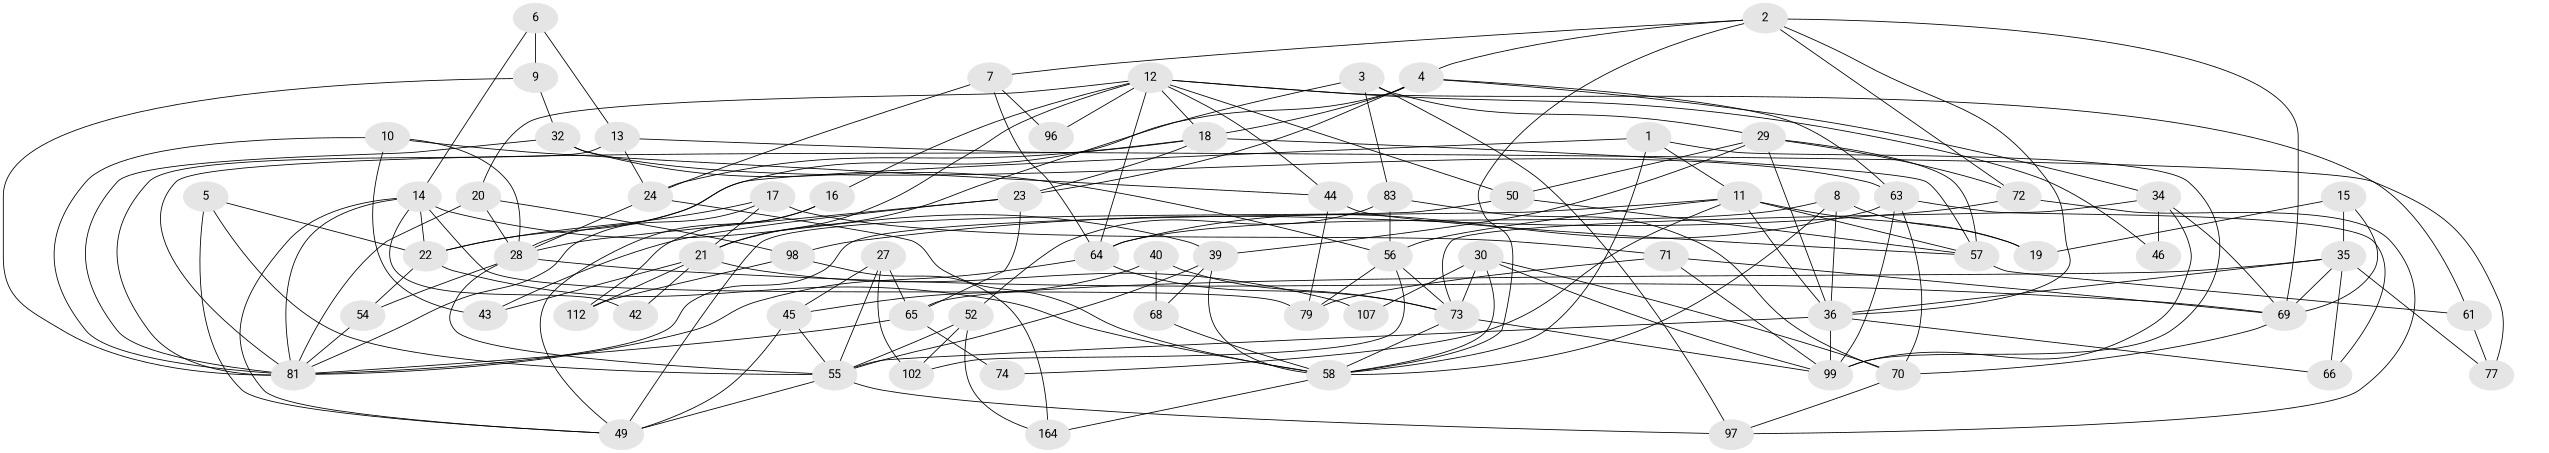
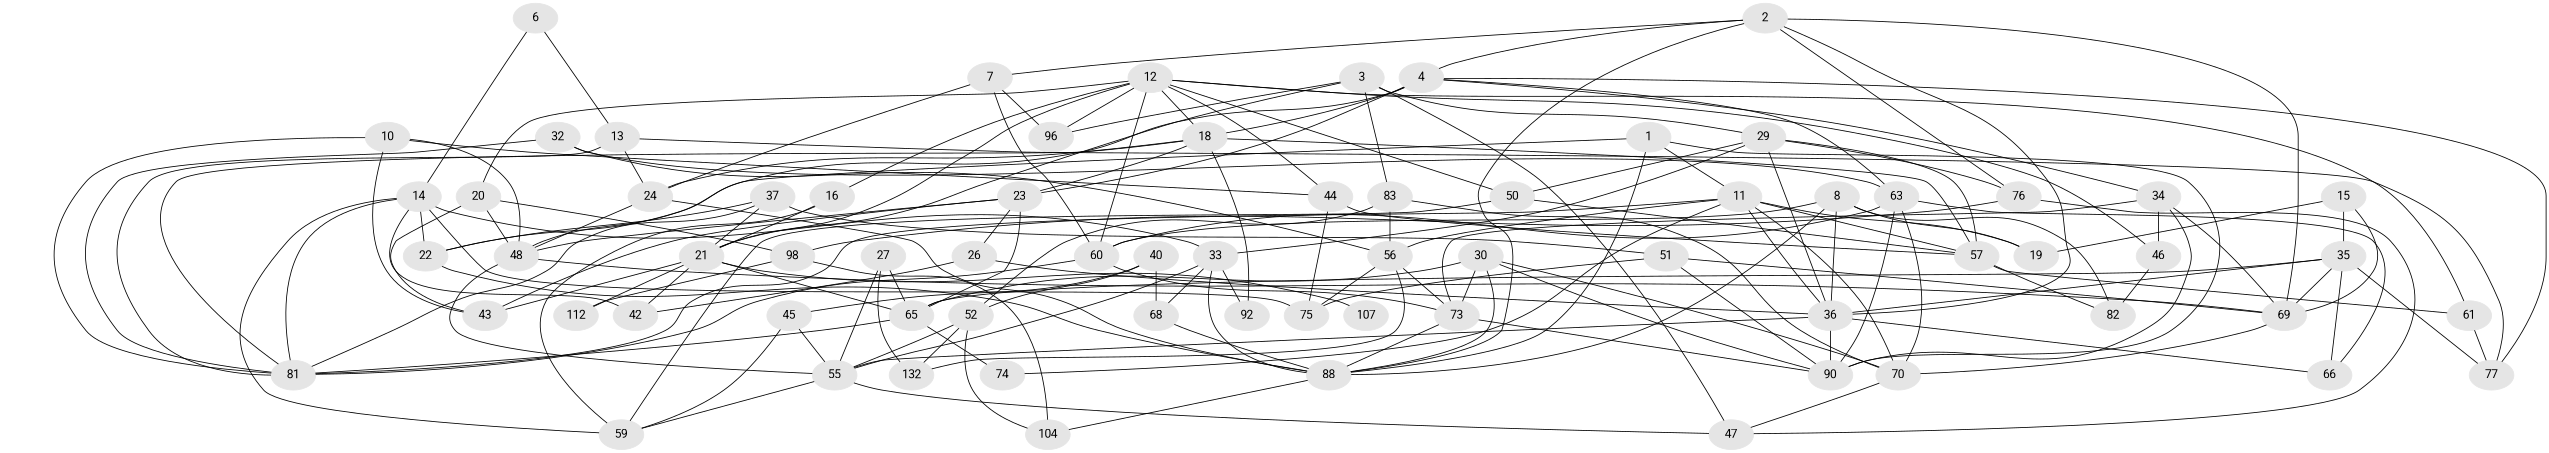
node "9": removed
edge "4" -- "77": added
edge "3" -- "96": added
node "5": removed
node "17": label "17" -> "37"
node "72": label "72" -> "76"
edge "16" -- "112": now "16" -- "21"
node "28": label "28" -> "48"
node "26": added
node "64": label "64" -> "60"
node "39": label "39" -> "33"
node "71": label "71" -> "51"
edge "20" -- "81": now "20" -- "43"
edge "11" -- "70": added
edge "27" -- "45": removed
edge "40" -- "73": now "40" -- "52"
edge "30" -- "107": now "30" -- "65"
edge "21" -- "65": added
node "54": removed
node "92": added
node "79": label "79" -> "75"
node "82": added
node "102": label "102" -> "132"
node "58": label "58" -> "88"
node "99": label "99" -> "90"
node "49": label "49" -> "59"
node "164": label "164" -> "104"
node "97": label "97" -> "47"
